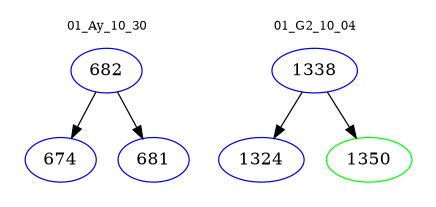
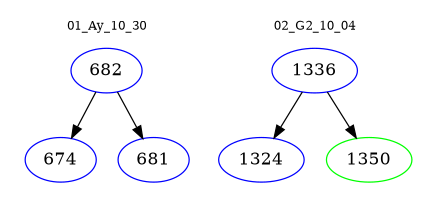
cluster "01_G2_10_04": label "01_G2_10_04" -> "02_G2_10_04"
node "1338": label "1338" -> "1336"
